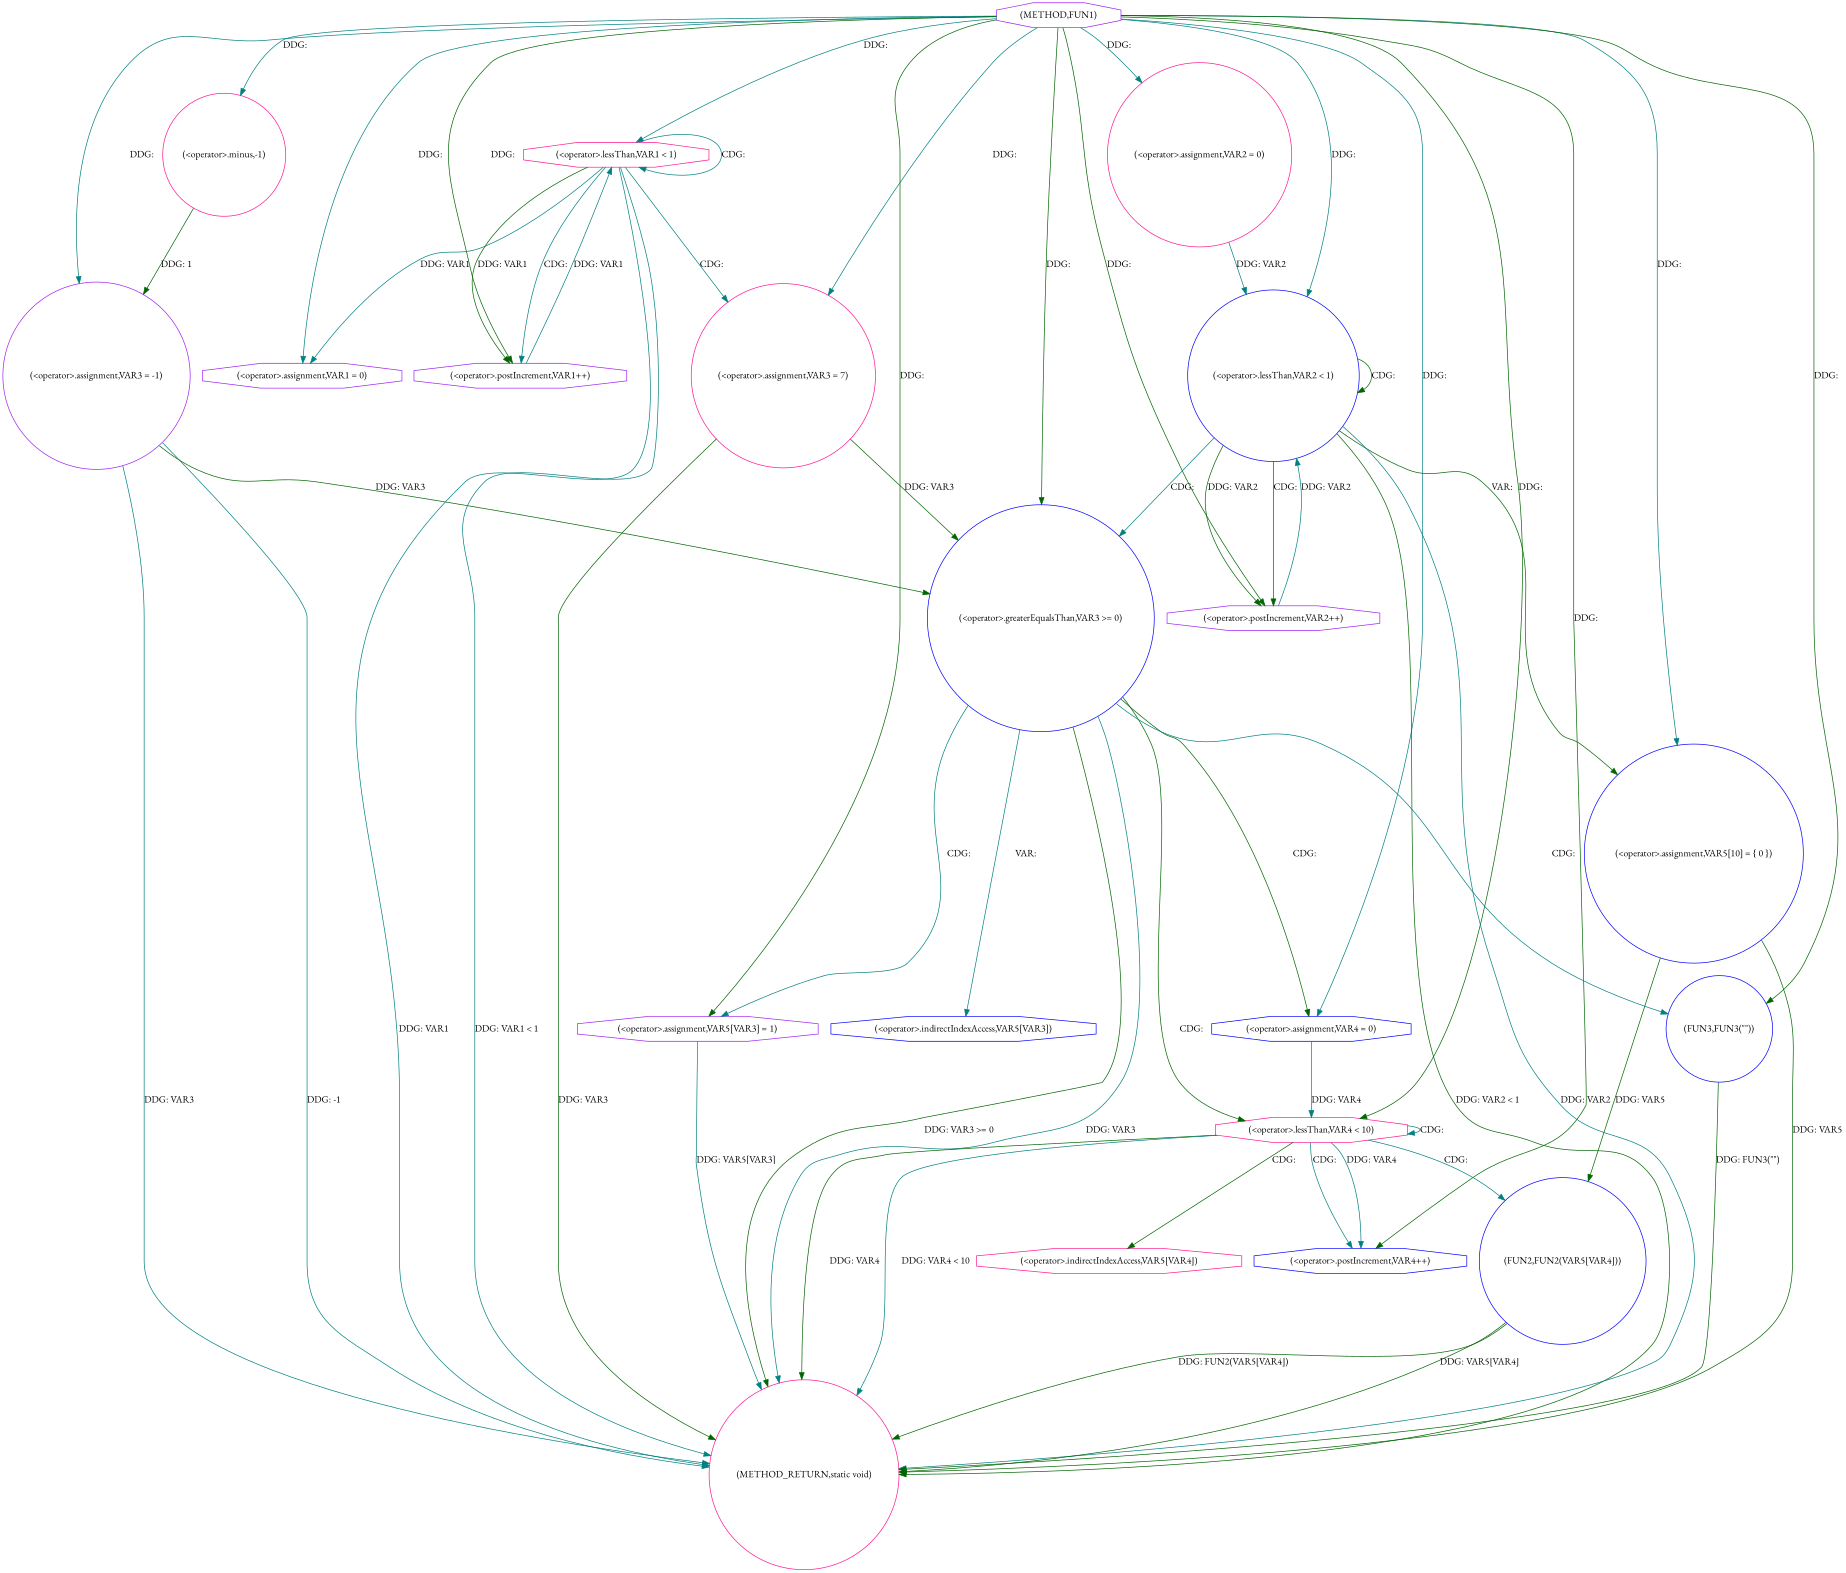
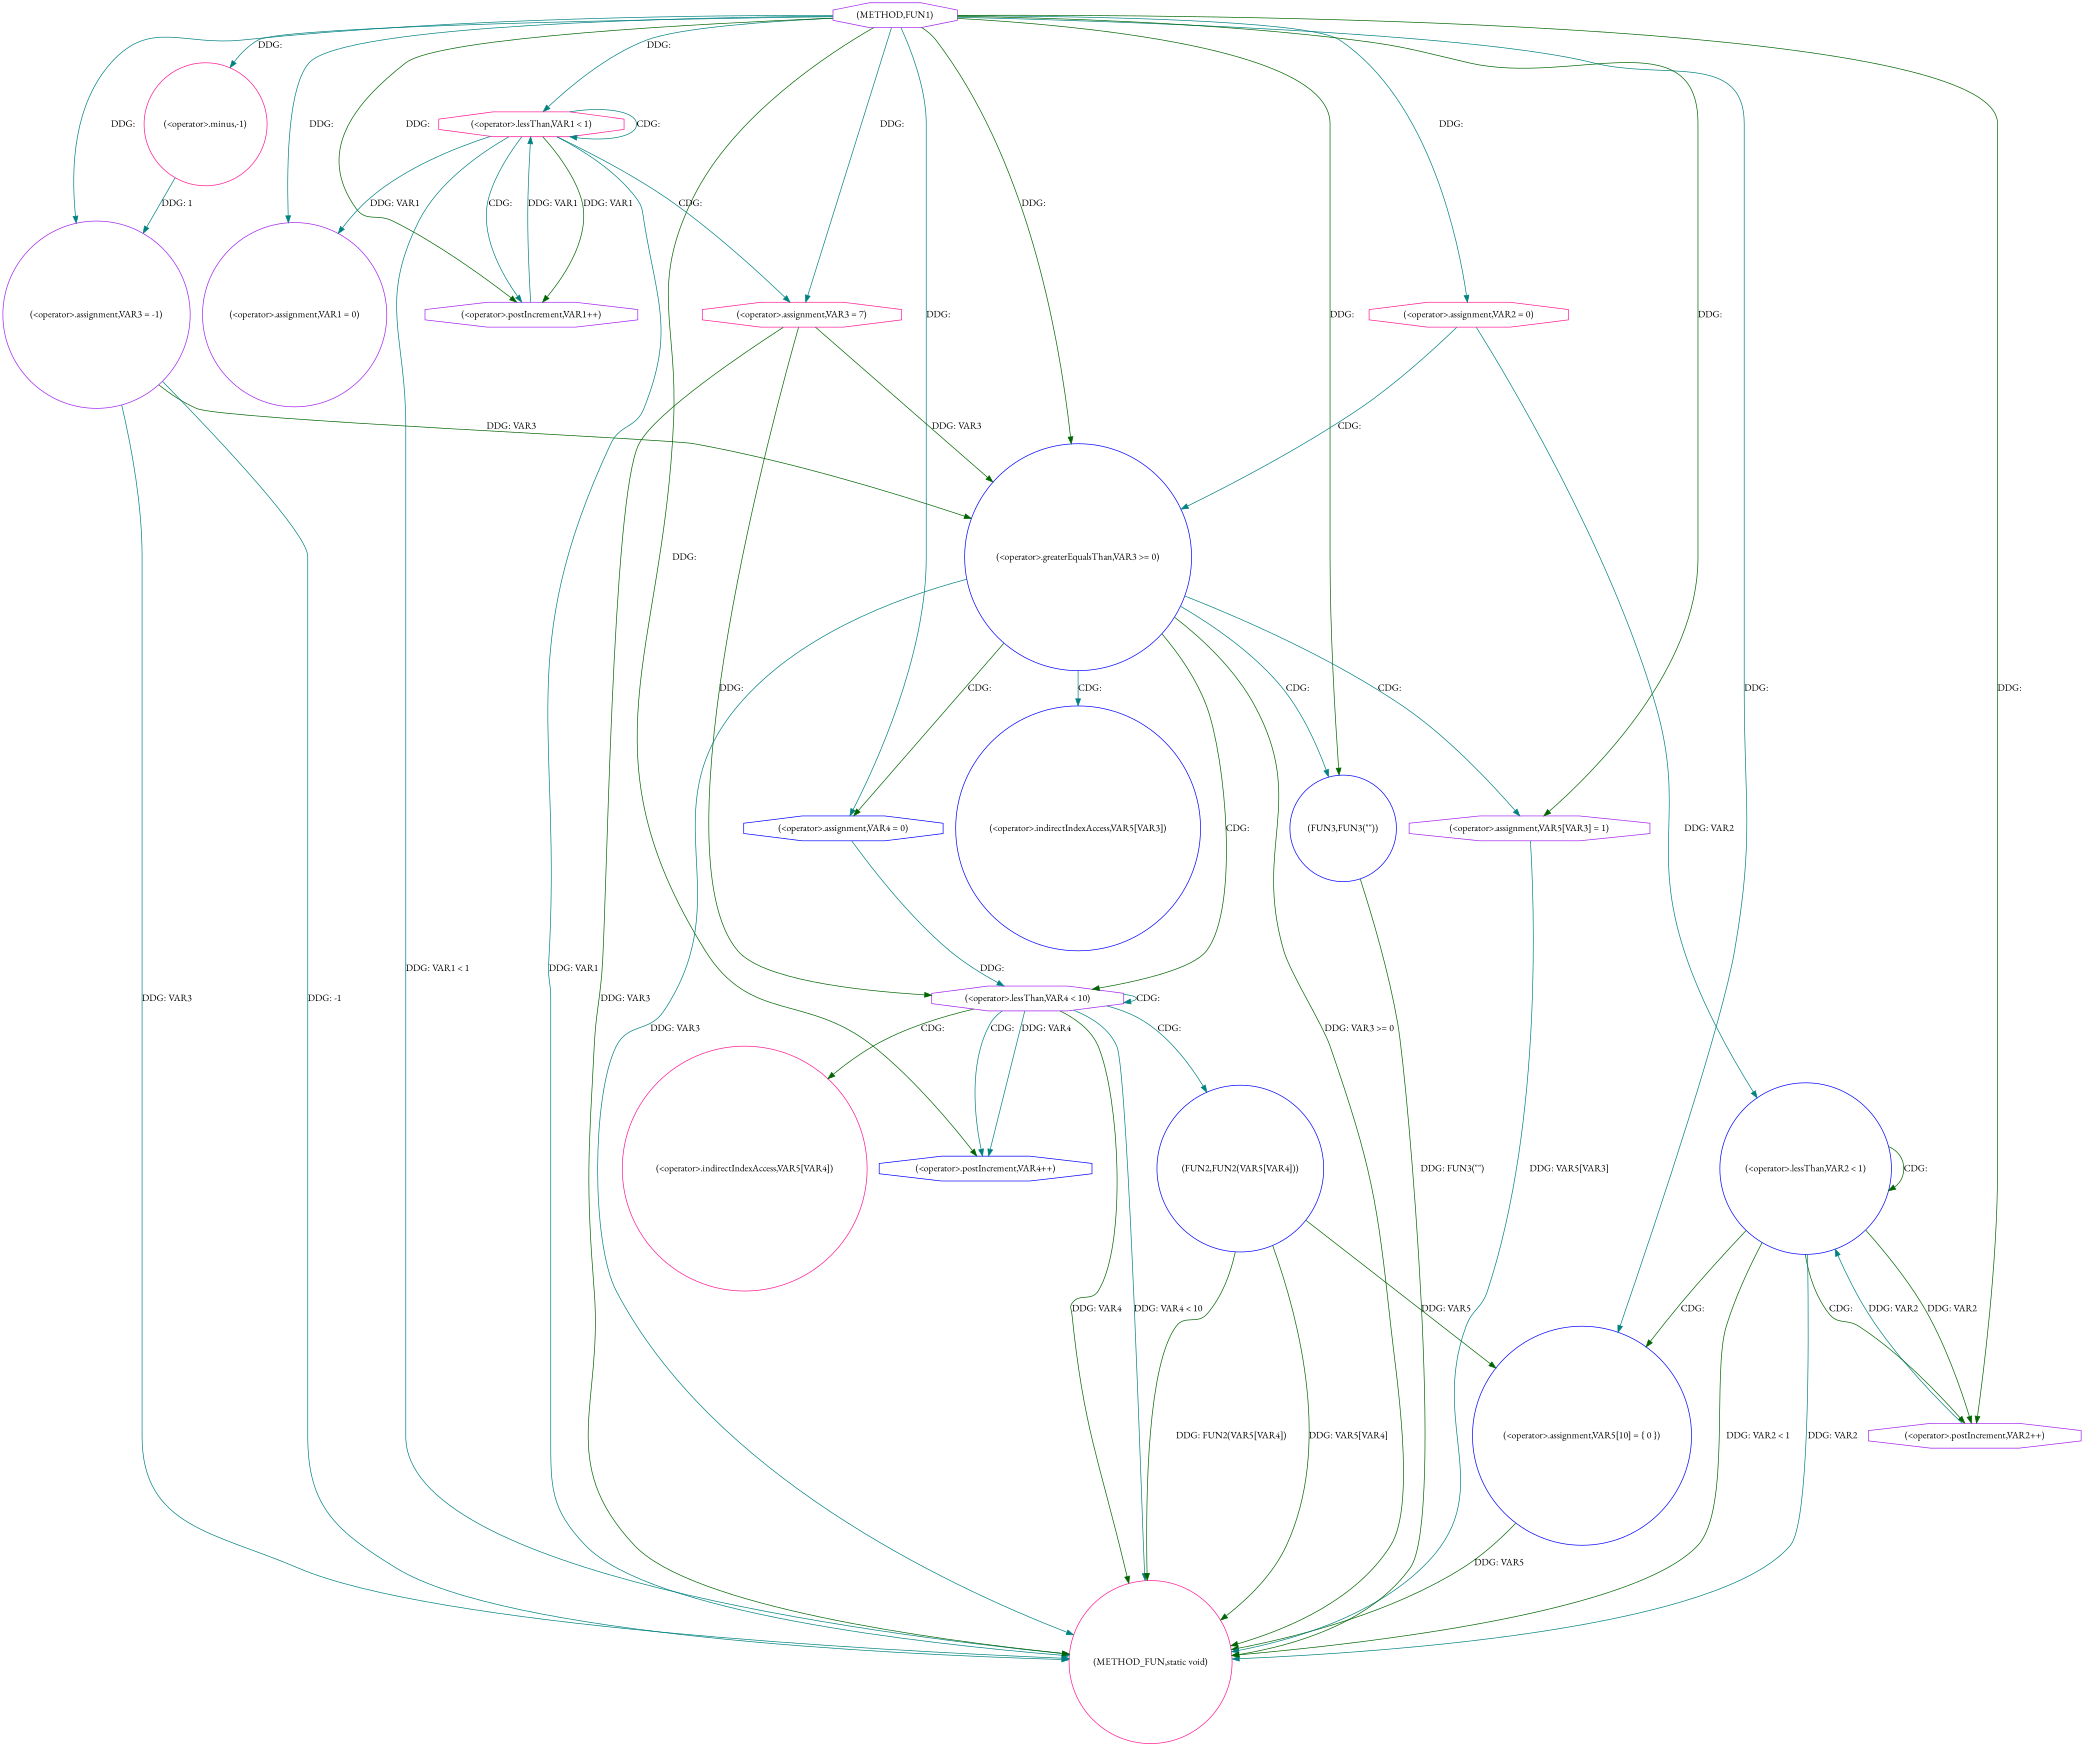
edge "(METHOD,FUN1)" -> "(<operator>.lessThan,VAR2 < 1)": removed, label "DDG:"
node "(<operator>.assignment,VAR2 = 0)": shape circle -> octagon
edge "(<operator>.minus,-1)" -> "(<operator>.assignment,VAR3 = -1)": color darkgreen -> teal
node "(<operator>.assignment,VAR1 = 0)": shape octagon -> circle
node "(<operator>.assignment,VAR3 = 7)": shape circle -> octagon
edge "(METHOD,FUN1)" -> "(<operator>.lessThan,VAR4 < 10)": now "(<operator>.assignment,VAR3 = 7)" -> "(<operator>.lessThan,VAR4 < 10)"
edge "(<operator>.lessThan,VAR2 < 1)" -> "(<operator>.greaterEqualsThan,VAR3 >= 0)": now "(<operator>.assignment,VAR2 = 0)" -> "(<operator>.greaterEqualsThan,VAR3 >= 0)"
edge "(<operator>.lessThan,VAR2 < 1)" -> "(<operator>.assignment,VAR5[10] = { 0 })": label "VAR: " -> "CDG: "
edge "(<operator>.greaterEqualsThan,VAR3 >= 0)" -> "(<operator>.indirectIndexAccess,VAR5[VAR3])": label "VAR: " -> "CDG: "
node "(<operator>.indirectIndexAccess,VAR5[VAR3])": shape octagon -> circle
edge "(<operator>.assignment,VAR5[10] = { 0 })" -> "(FUN2,FUN2(VAR5[VAR4]))": reversed
edge "(<operator>.assignment,VAR4 = 0)" -> "(<operator>.lessThan,VAR4 < 10)": label "DDG: VAR4" -> "DDG: "
node "(<operator>.lessThan,VAR4 < 10)": color deeppink -> purple
node "(<operator>.indirectIndexAccess,VAR5[VAR4])": shape octagon -> circle
node "(METHOD_RETURN,static void)": label "(METHOD_RETURN,static void)" -> "(METHOD_FUN,static void)"
